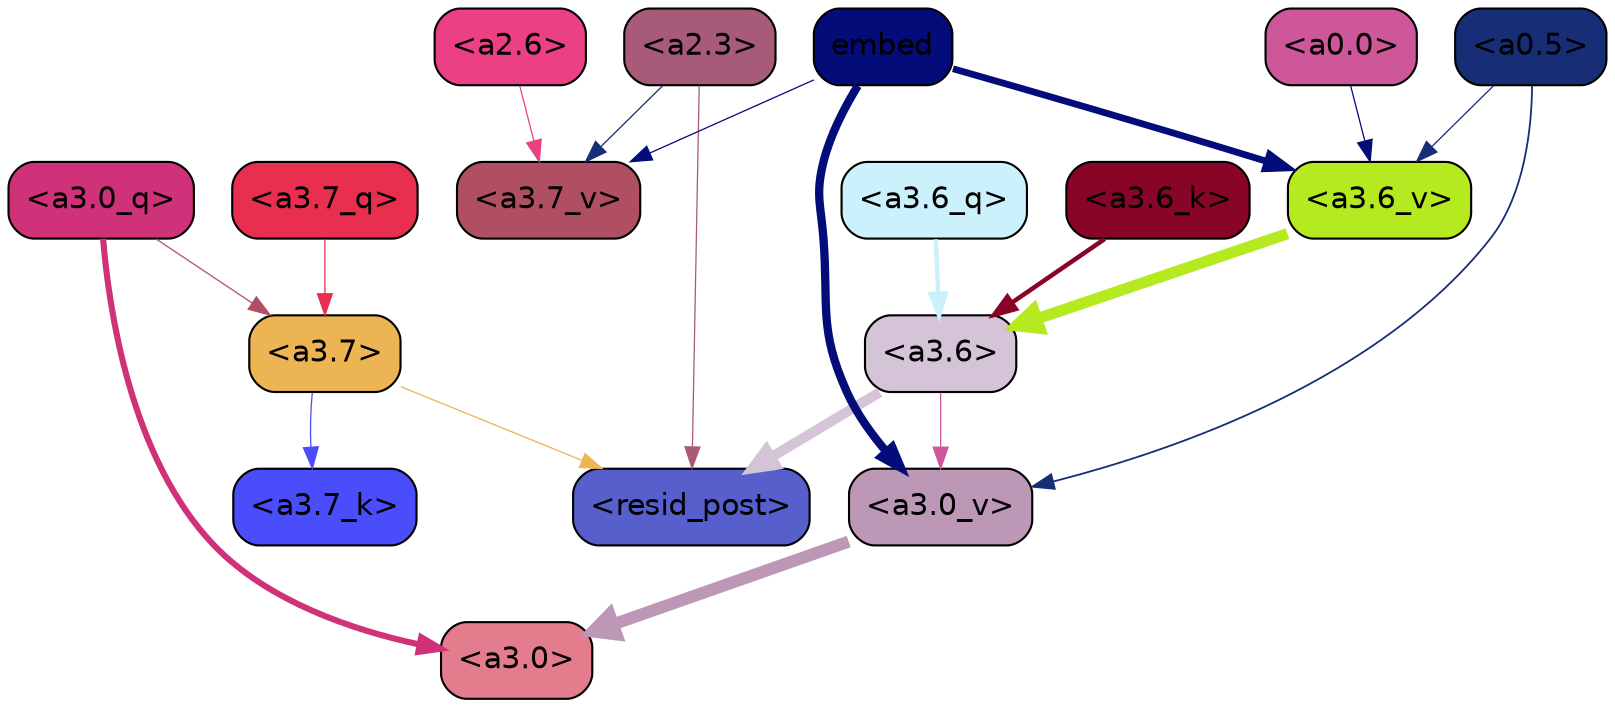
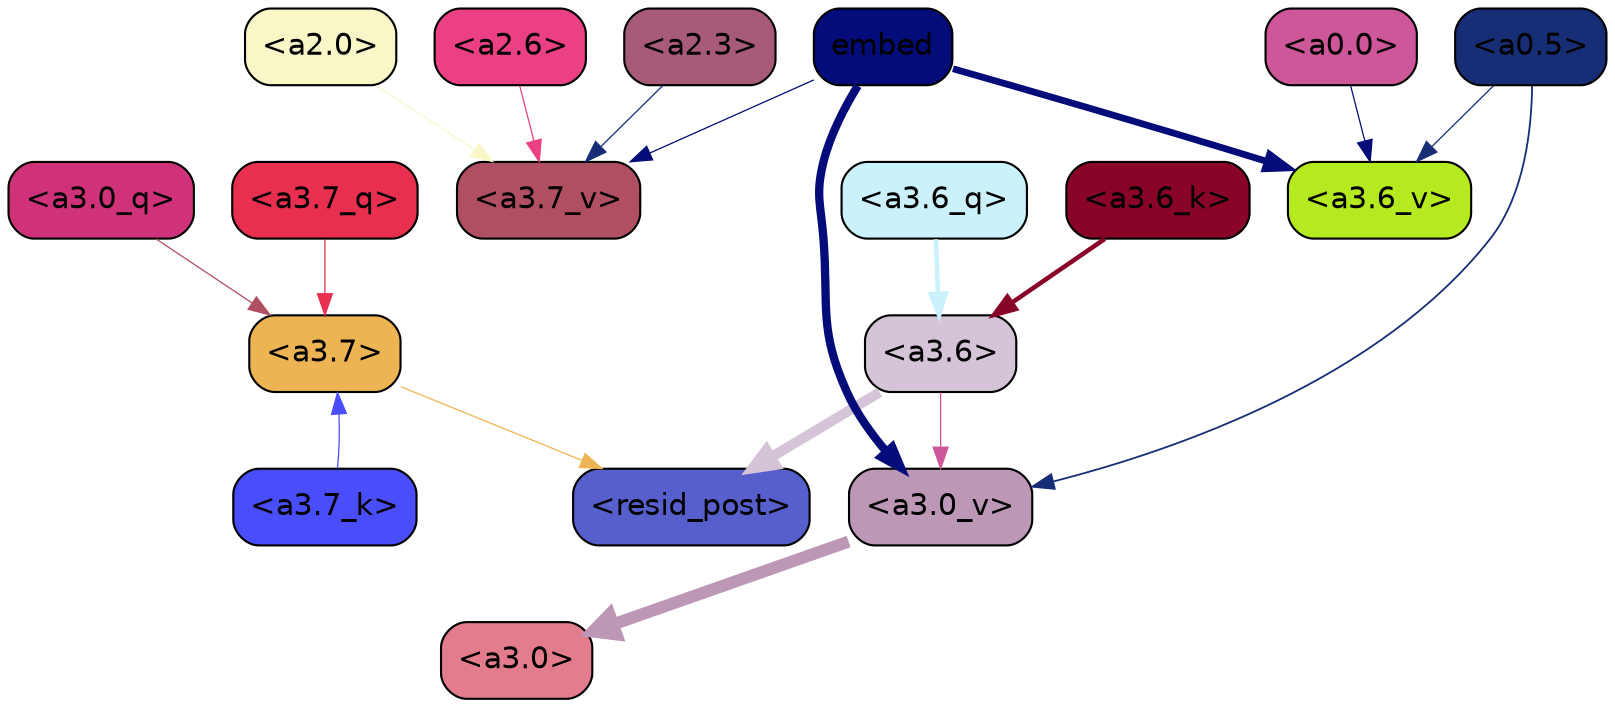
node "<a2.0>": added
edge "<a2.3>" -> "<resid_post>": removed
edge "<a3.6_v>" -> "<a3.6>": removed
edge "<a3.7>" -> "<a3.7_k>": reversed
edge "<a3.0_q>" -> "<a3.0>": removed
